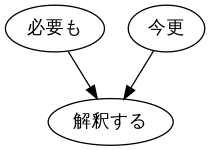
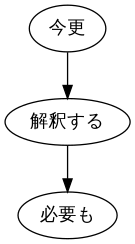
edge "必要も" -> "解釈する": reversed
